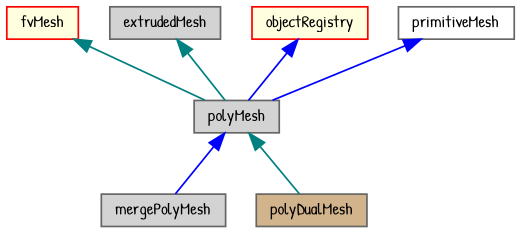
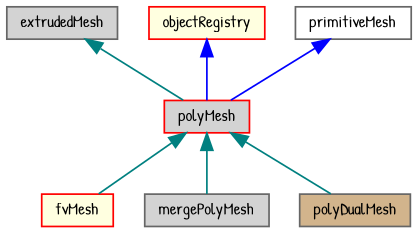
edge "polyMesh" -> "fvMesh": reversed
node "polyMesh": color gray40 -> red
edge "mergePolyMesh" -> "polyMesh": color blue -> teal
